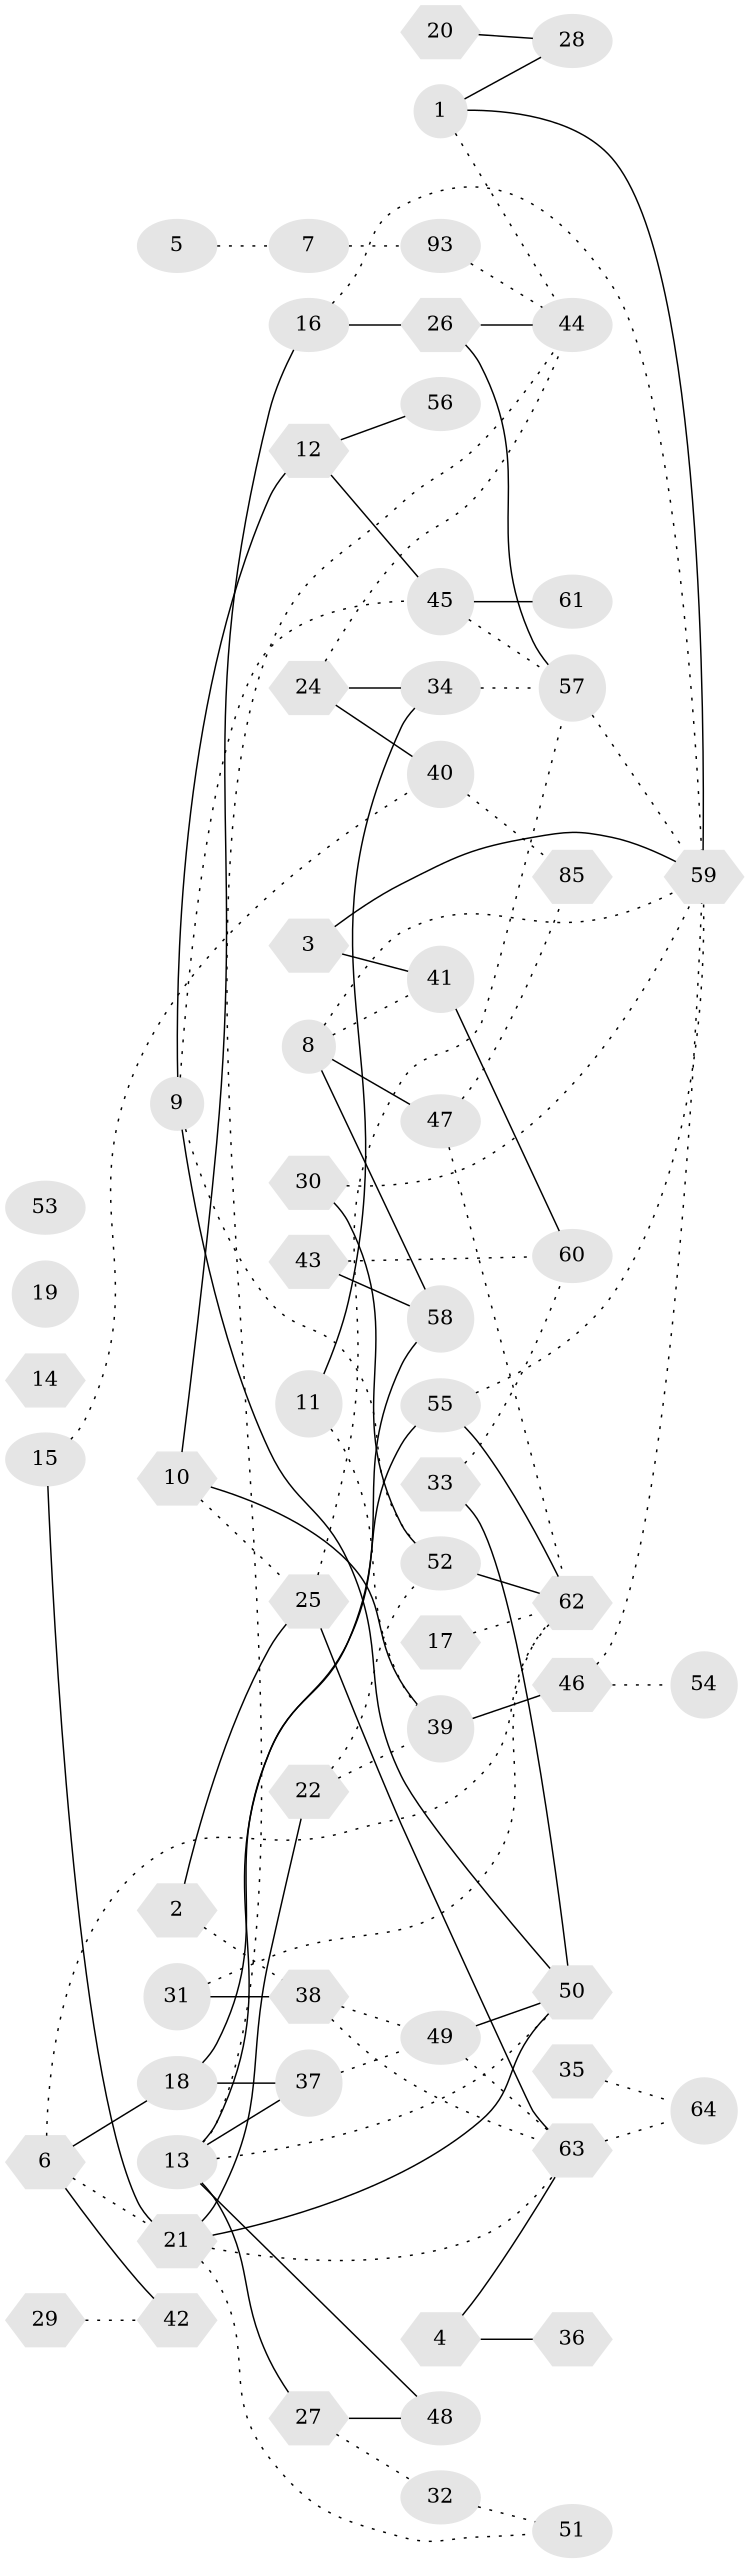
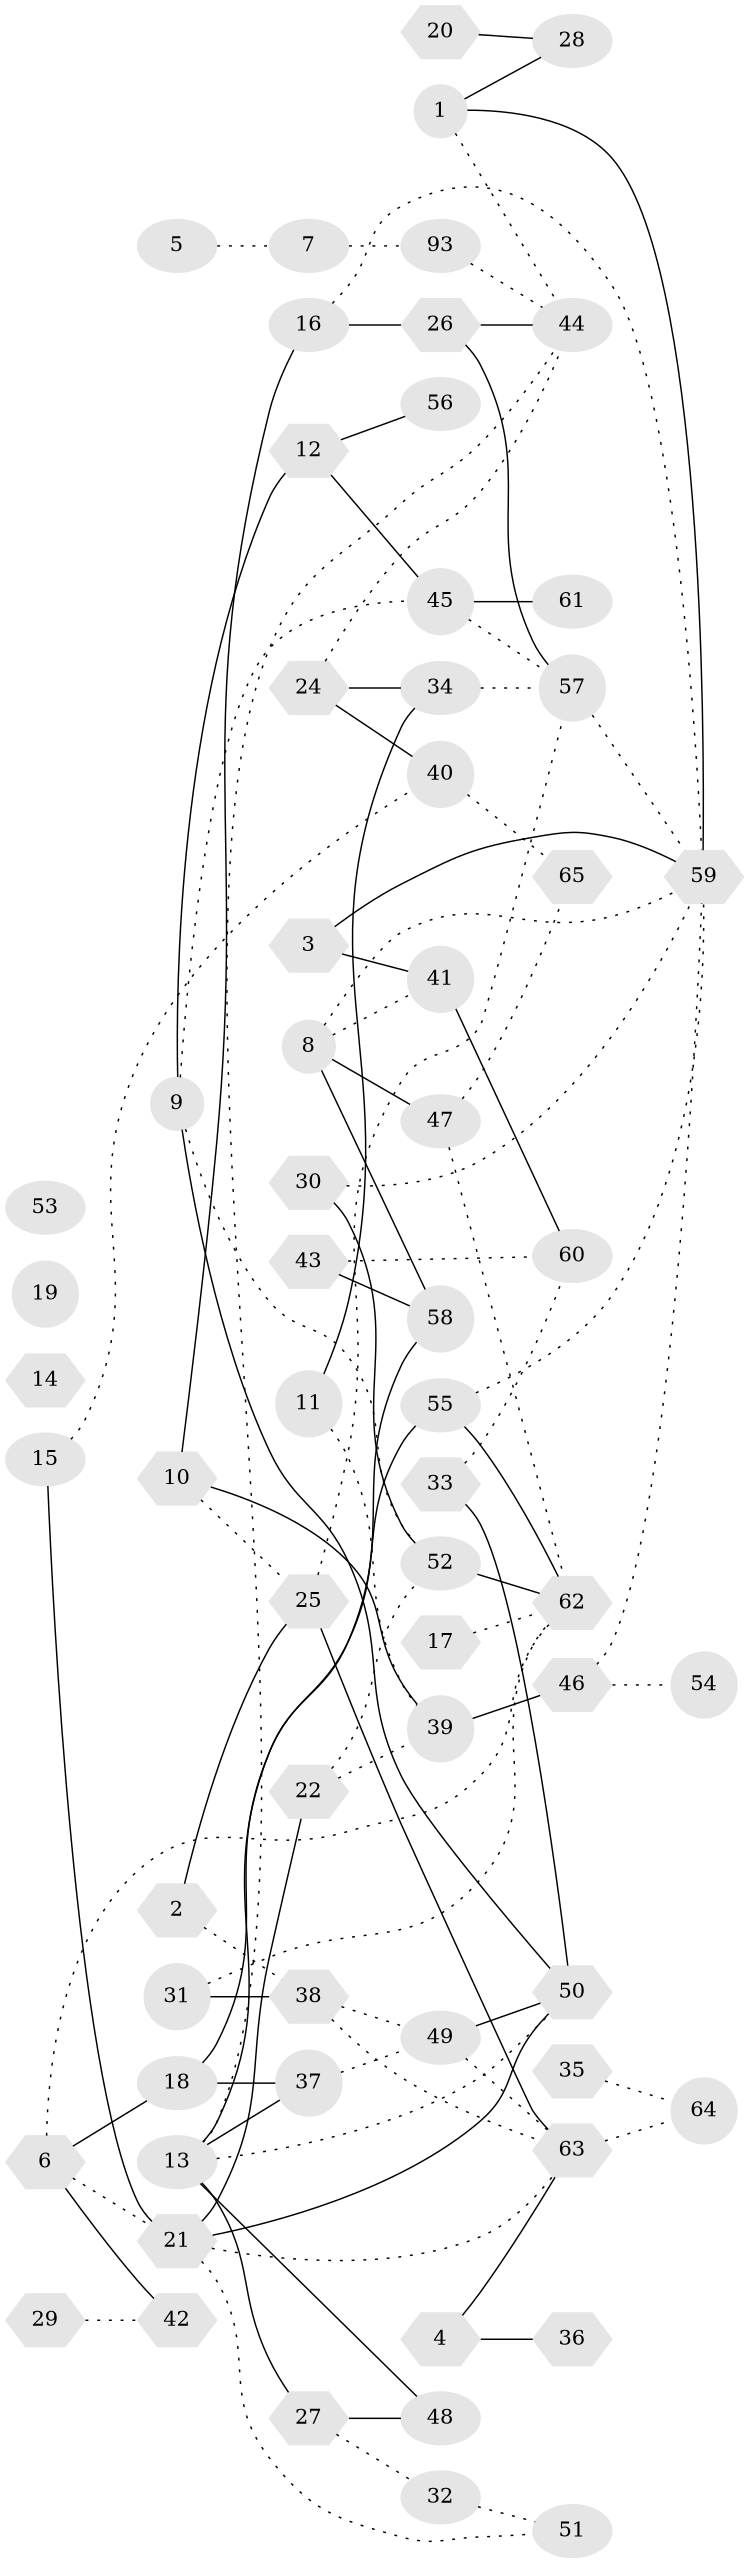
node "85": label "85" -> "65"
